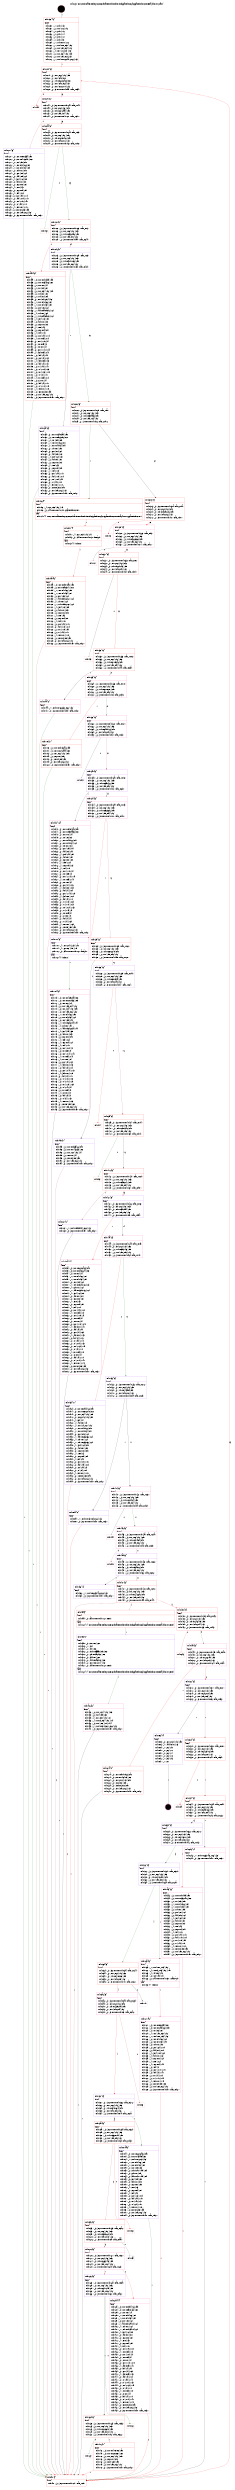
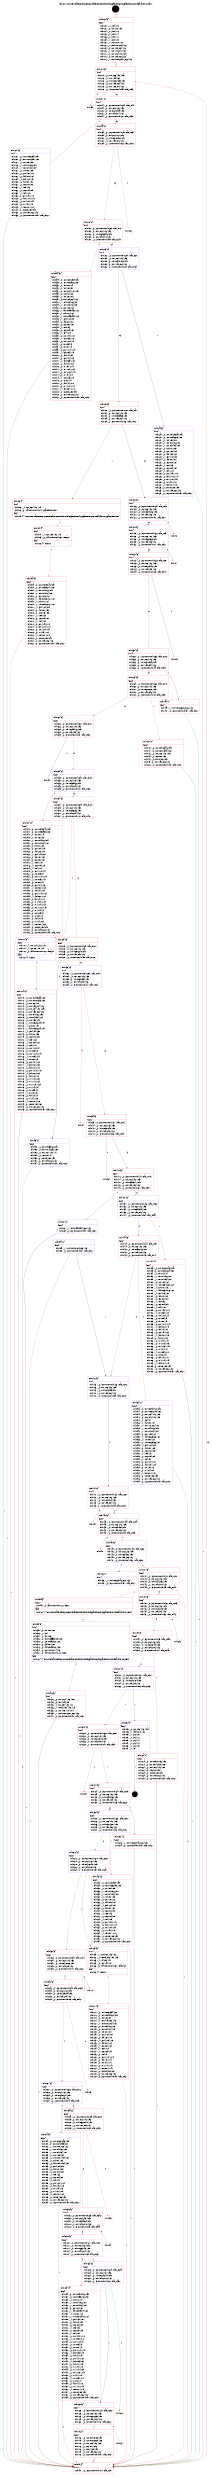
edge "0x401463 [25]" -> "0x401ed9 [12]": reversed
